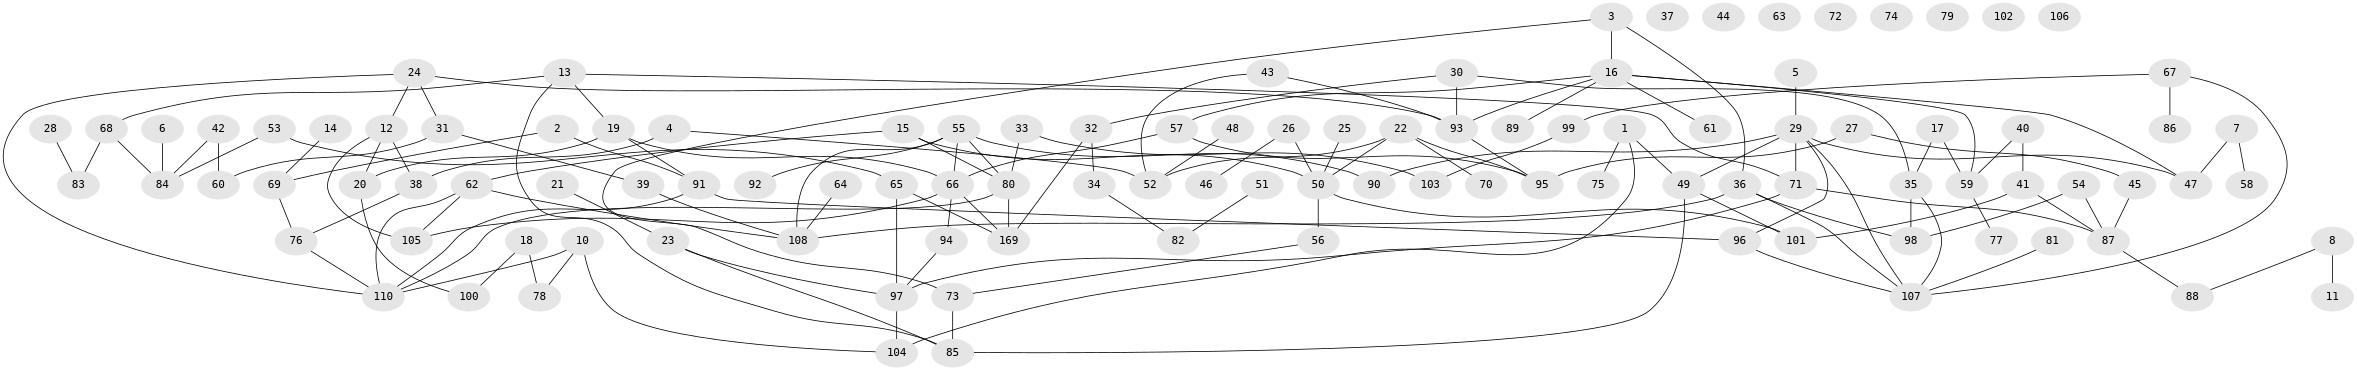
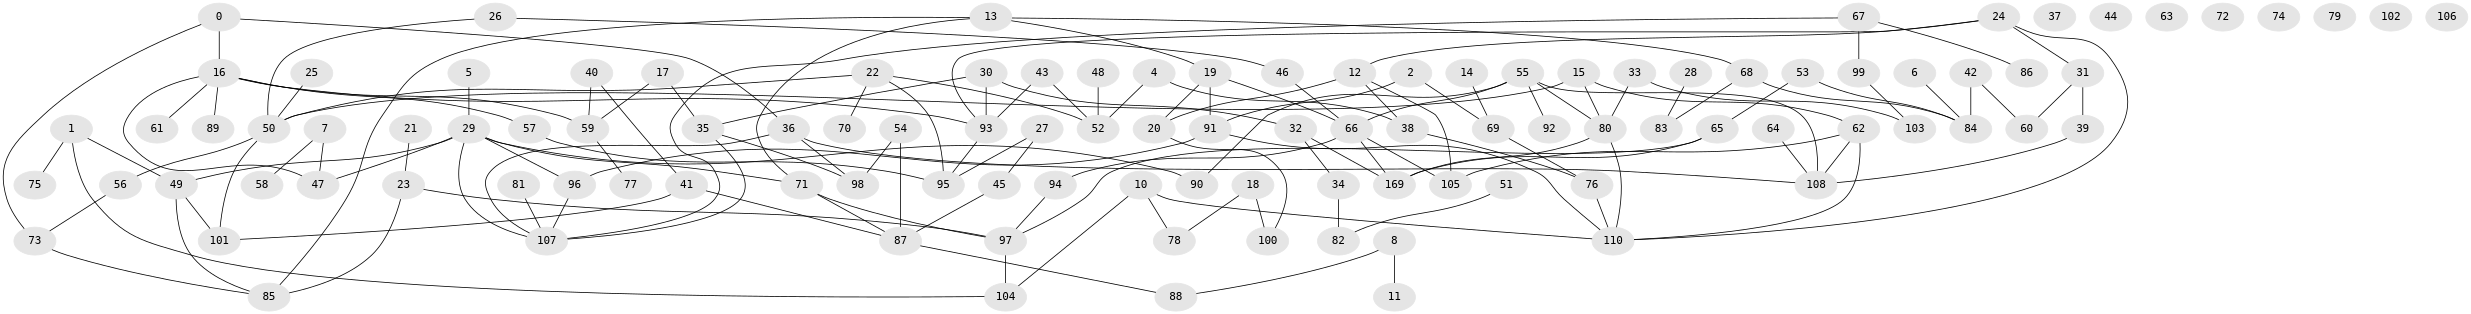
node "3": label "3" -> "0"
edge "57" -- "66": now "46" -- "66"
